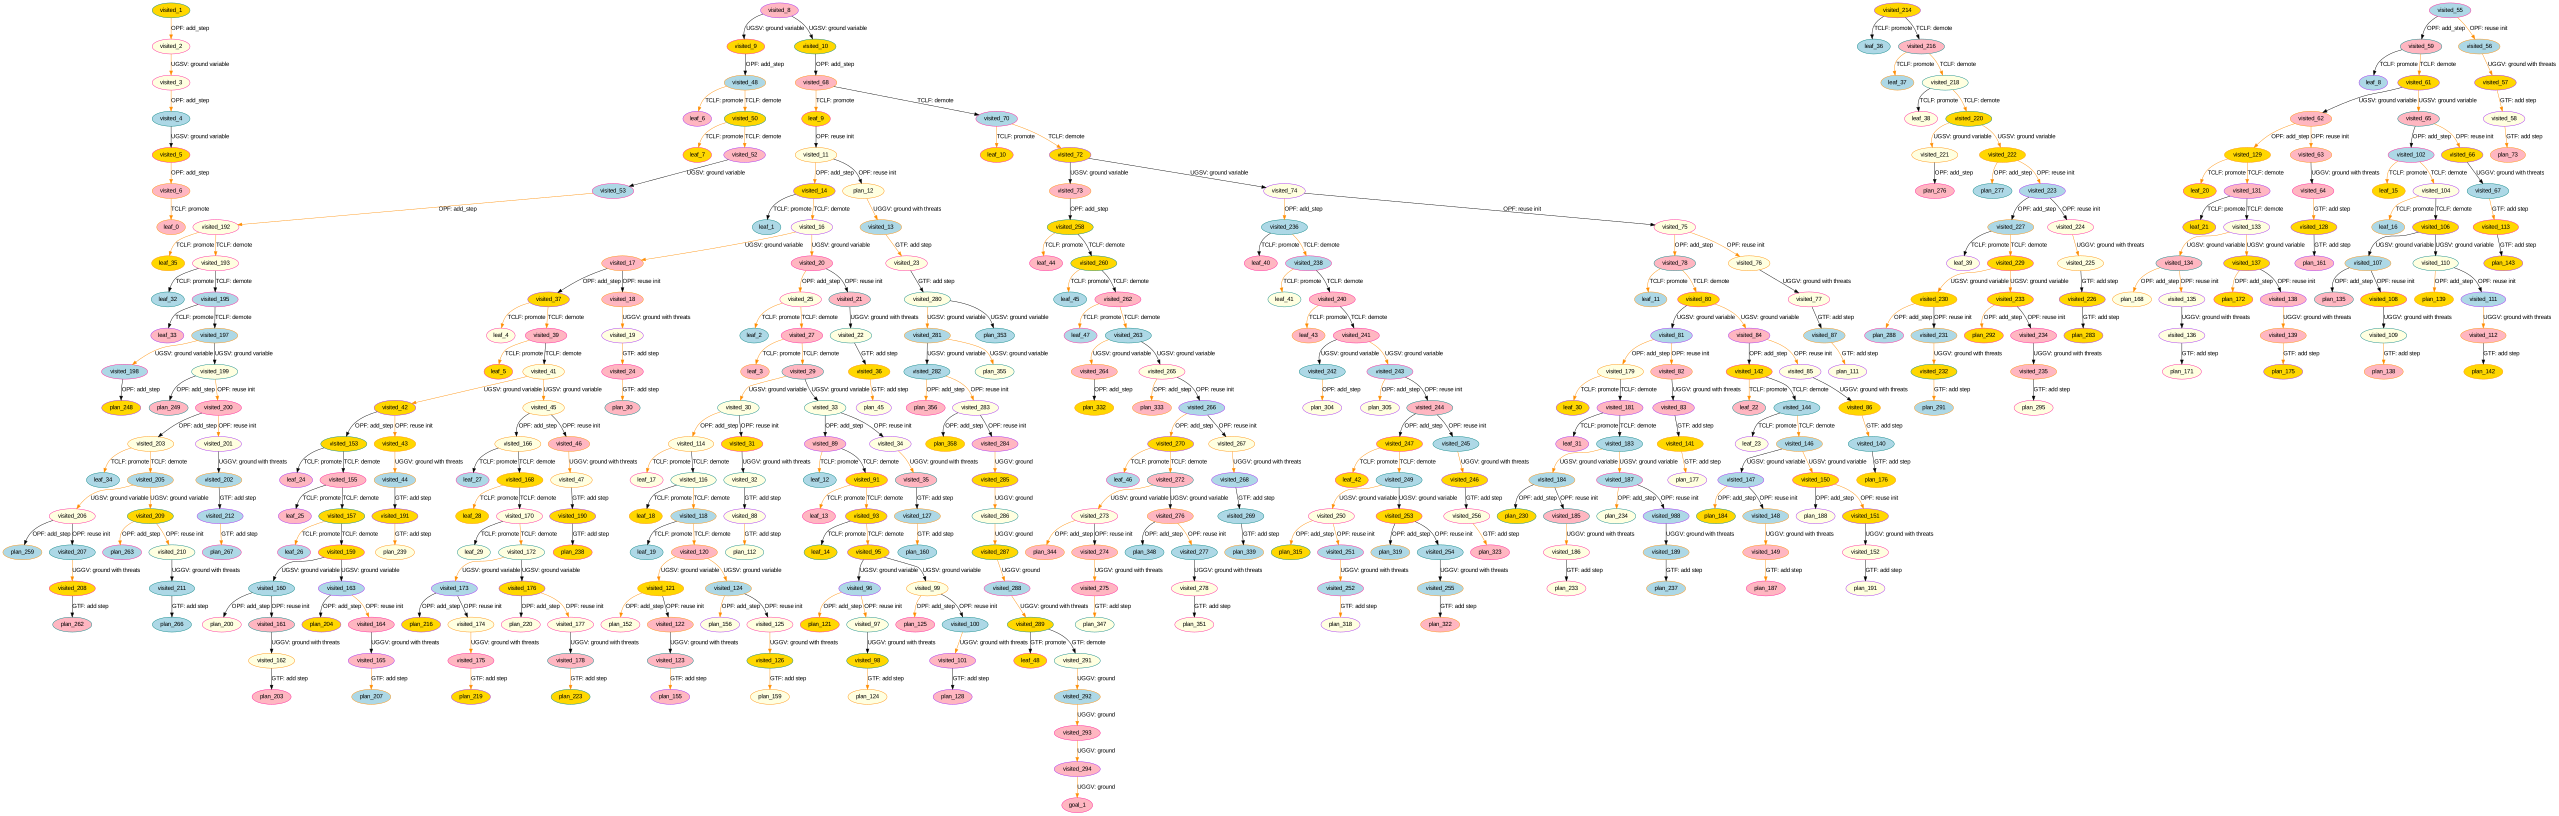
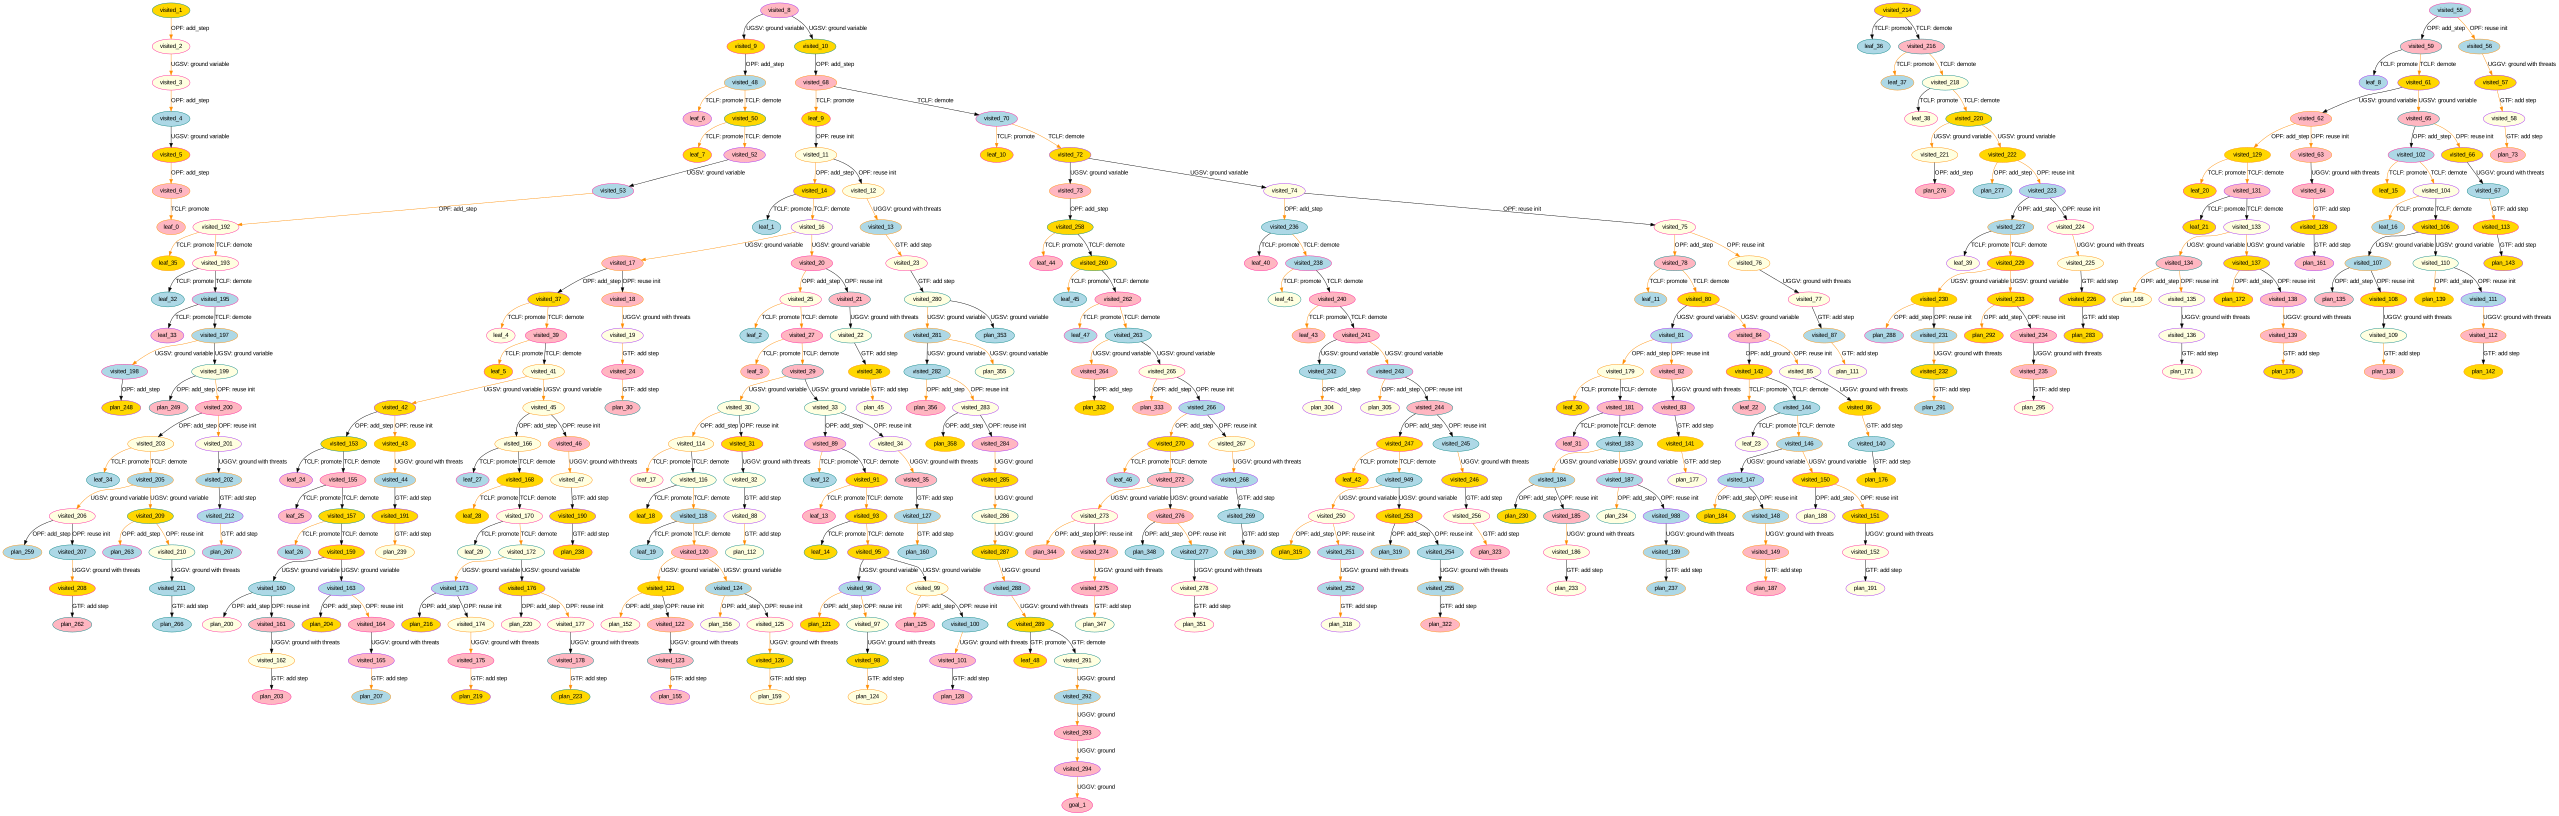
node "plan_12": label "plan_12" -> "visited_12"
edge "visited_84" -> "visited_142": label "OPF: add_step" -> "OPF: add_ground"
node "visited_249": label "visited_249" -> "visited_949"
